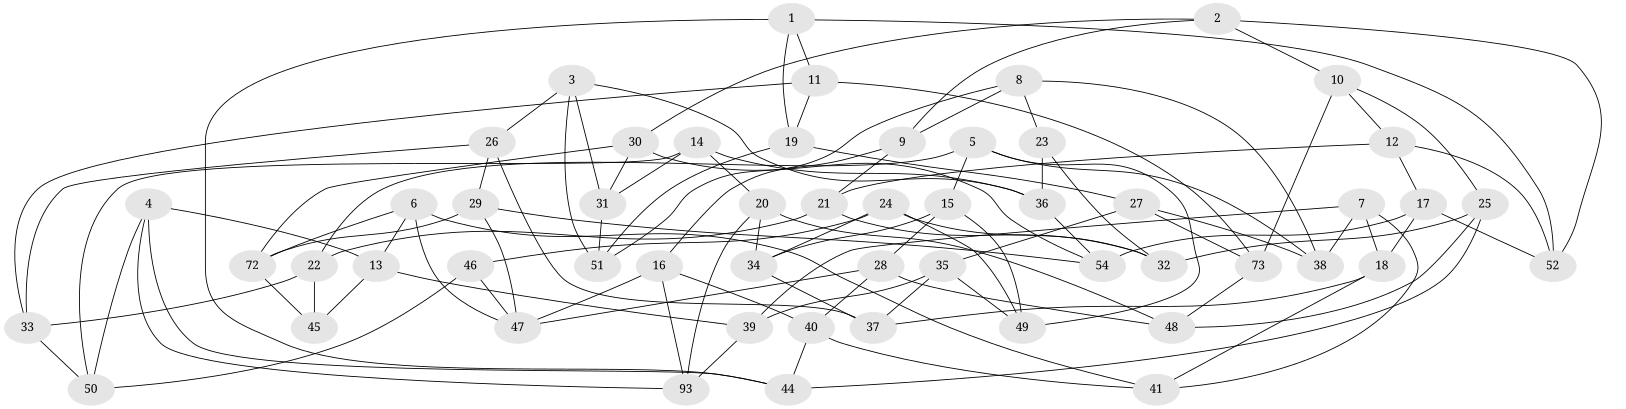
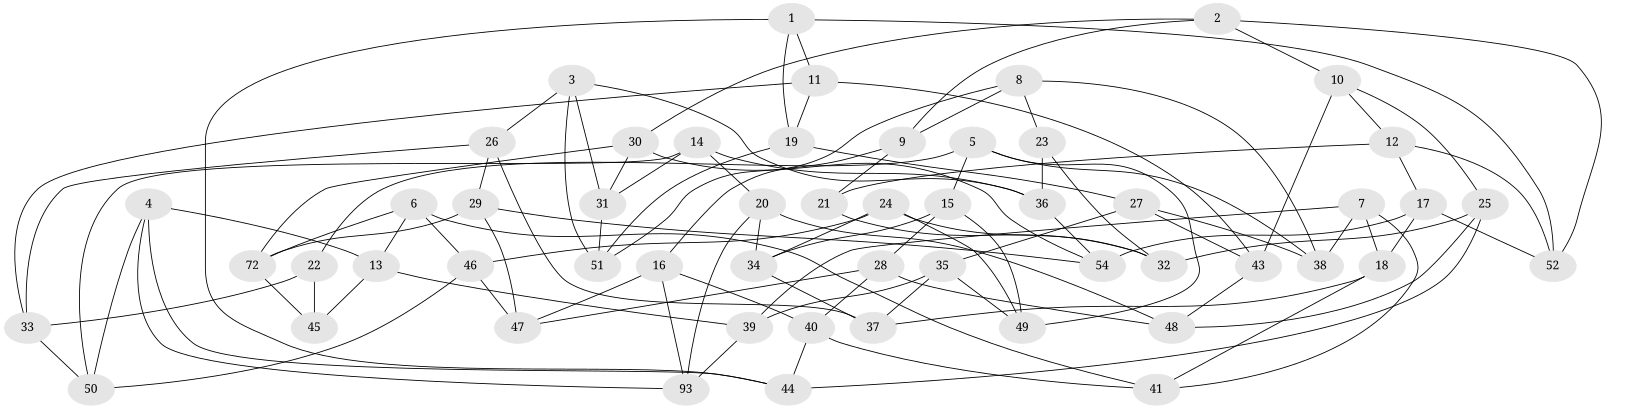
edge "21" -- "22": removed
node "73": label "73" -> "43"
edge "6" -- "47": now "6" -- "46"
